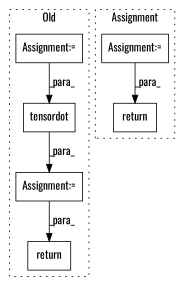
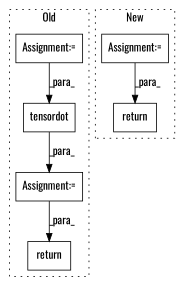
cluster "Assignment": label "Assignment" -> "New"
